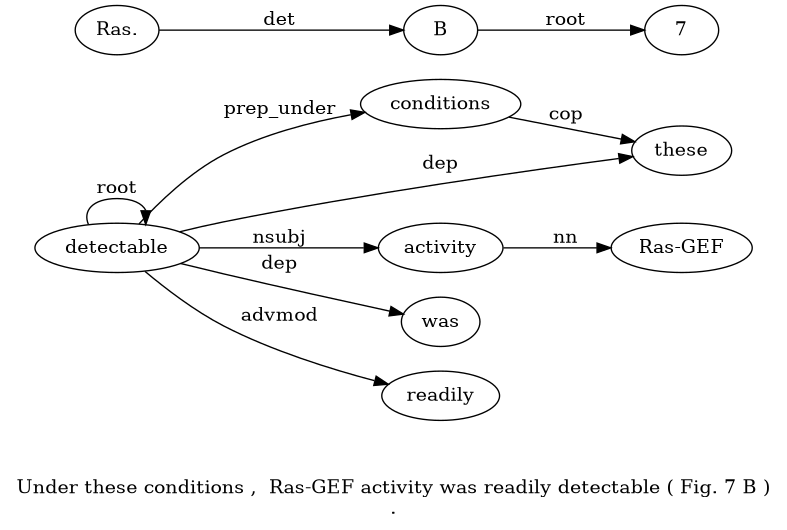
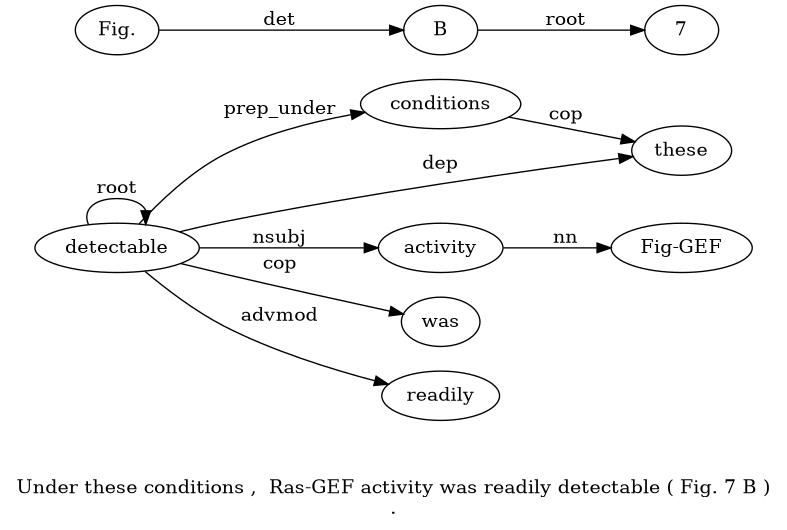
node "Ras.": label "Ras." -> "Fig."
node "Ras-GEF": label "Ras-GEF" -> "Fig-GEF"
edge "detectable" -> "was": label "dep" -> "cop"
